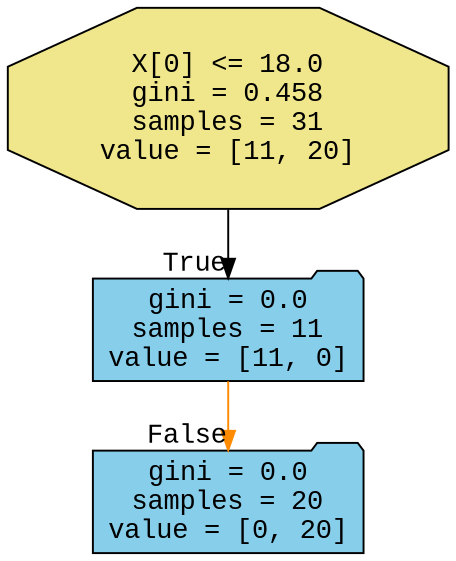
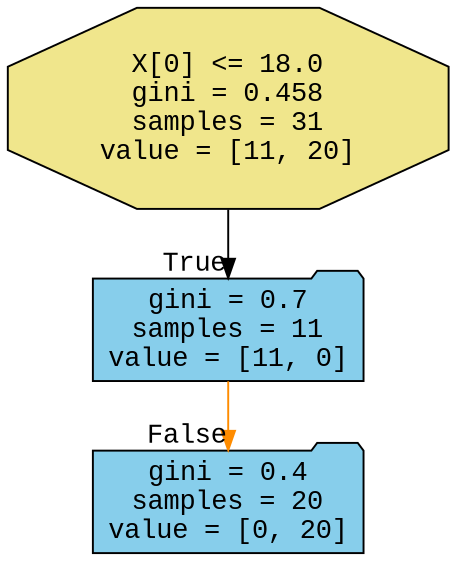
node "gini = 0.0 samples = 11 value = [11, 0]": label "gini = 0.0 samples = 11 value = [11, 0]" -> "gini = 0.7 samples = 11 value = [11, 0]"
node "gini = 0.0 samples = 20 value = [0, 20]": label "gini = 0.0 samples = 20 value = [0, 20]" -> "gini = 0.4 samples = 20 value = [0, 20]"
